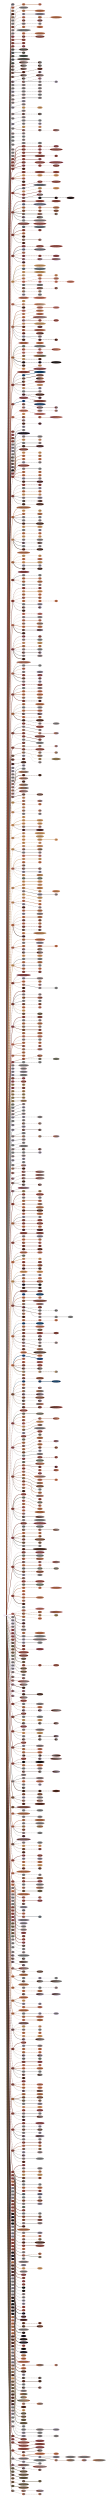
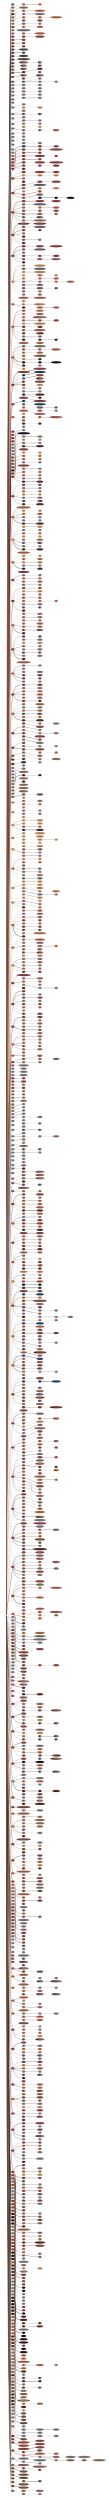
node "30:0": removed
node "43:0": fillcolor #712f26 -> #002f55
